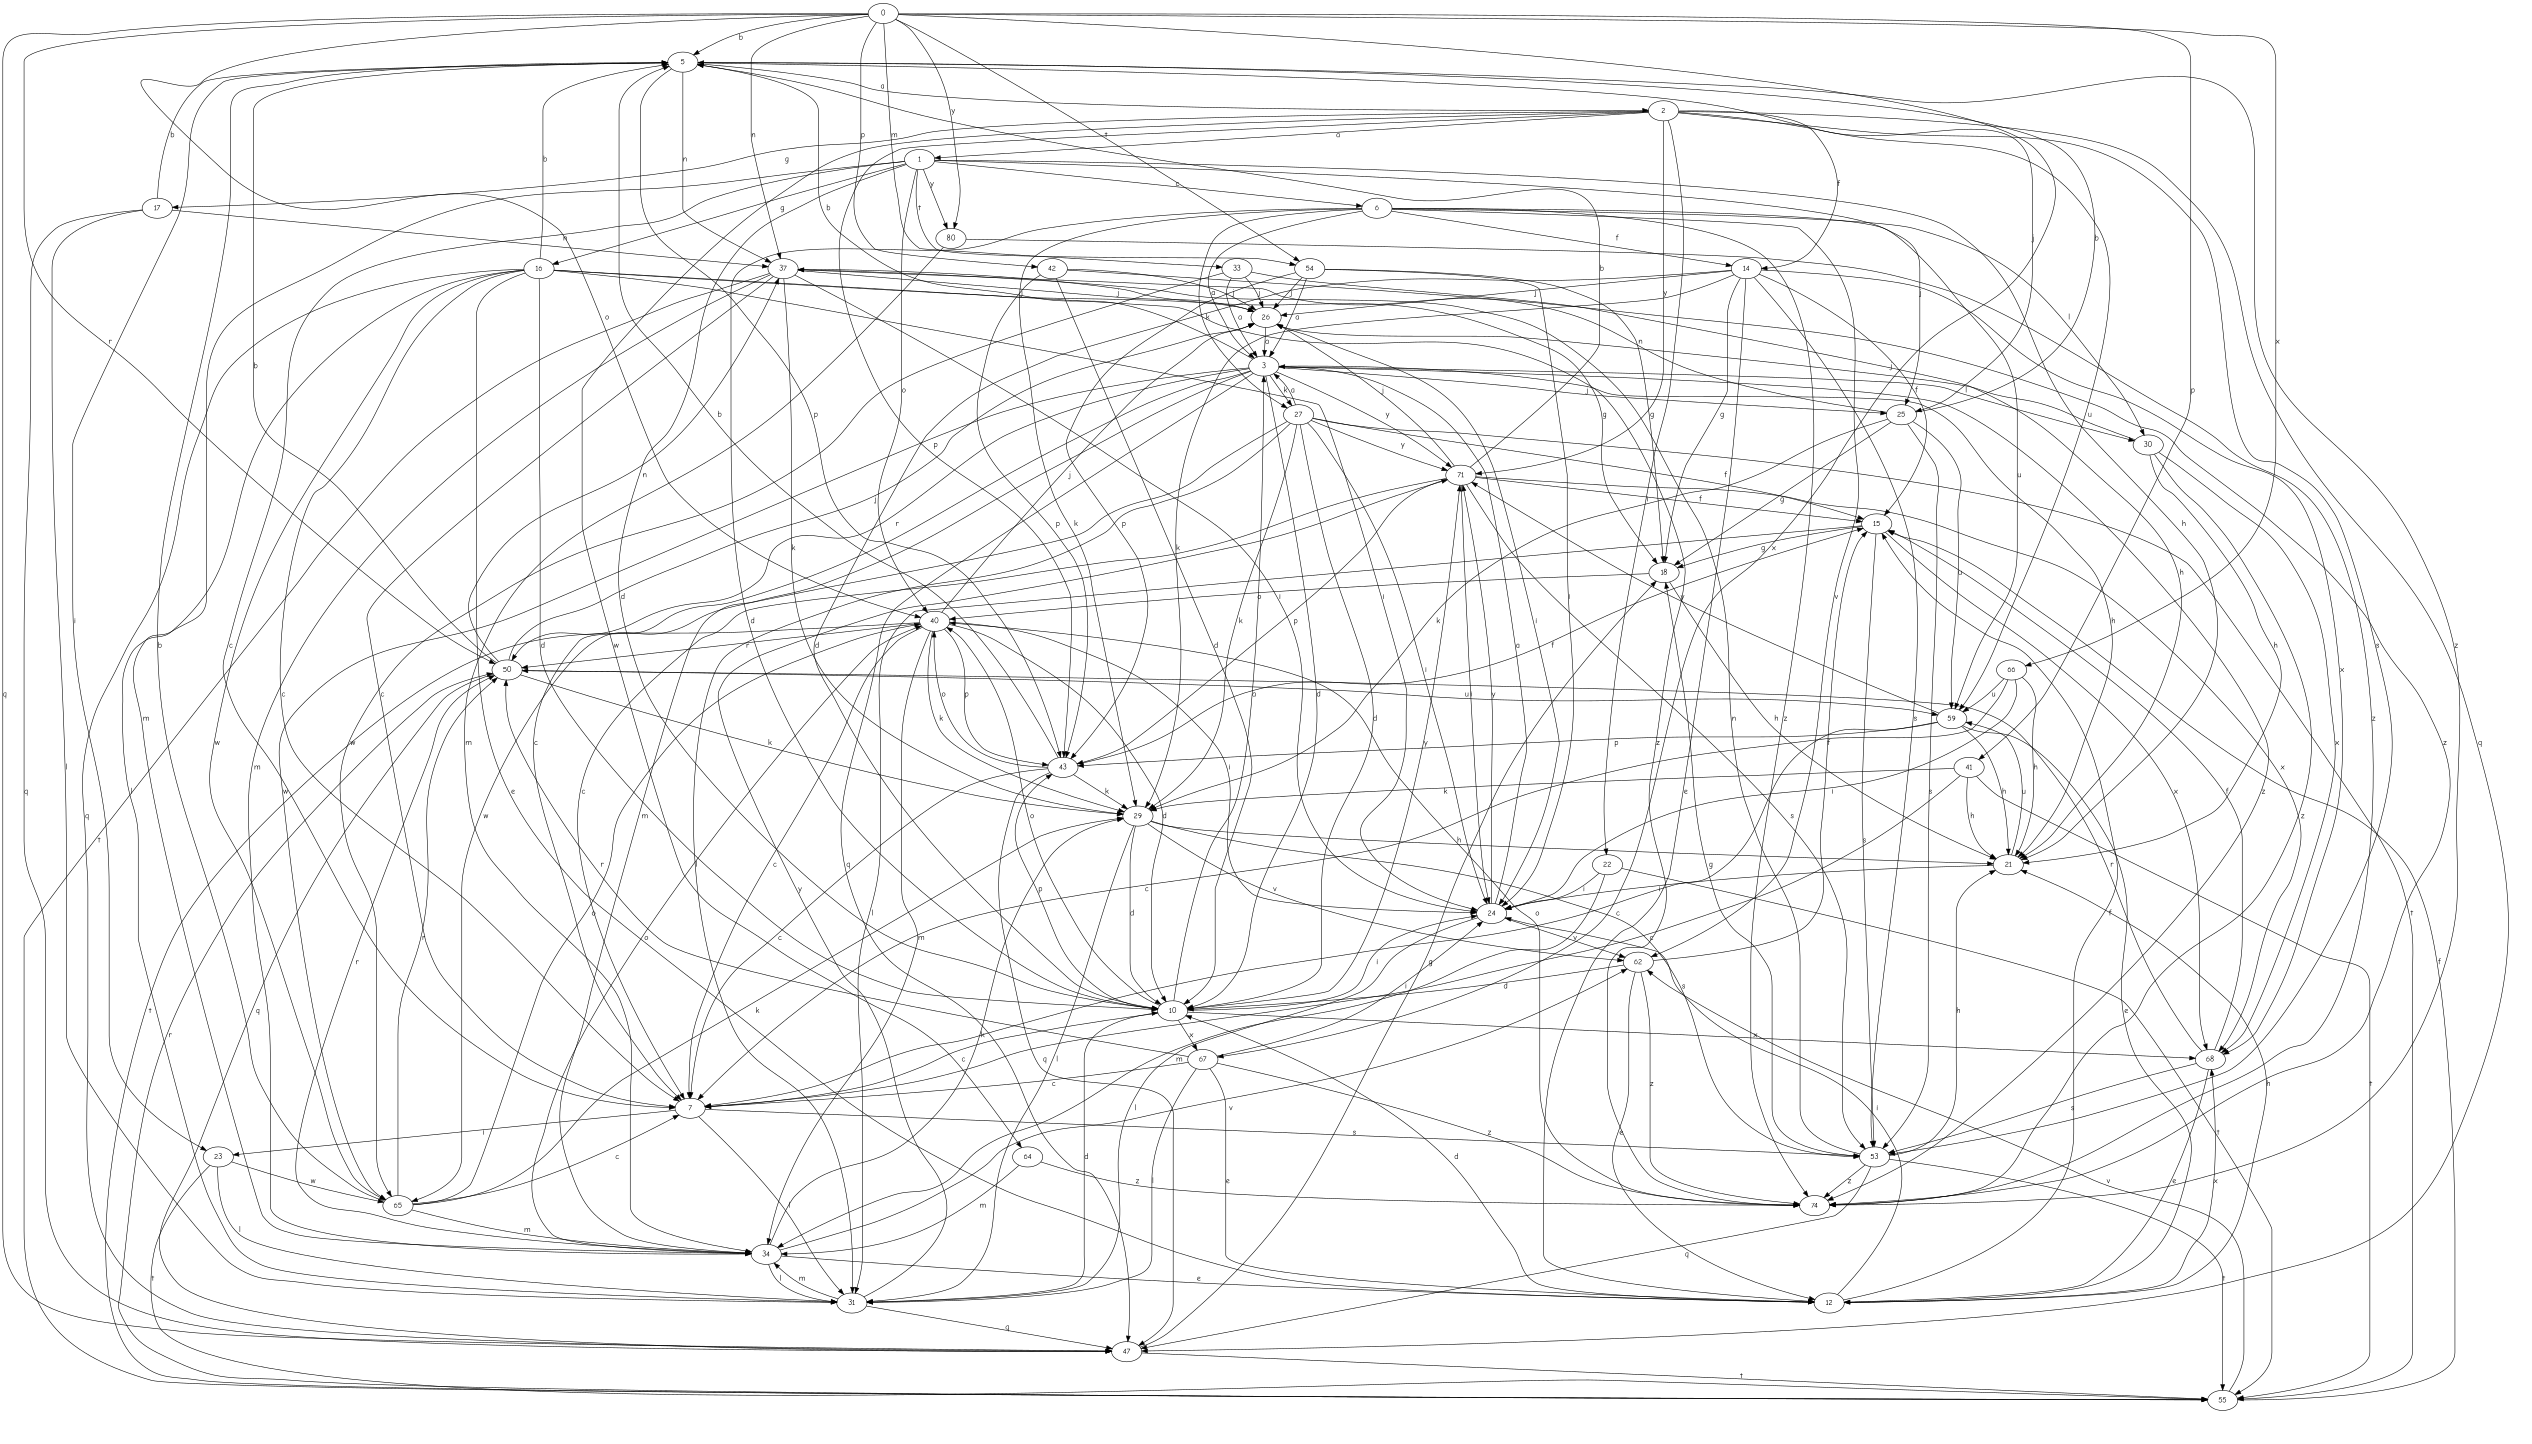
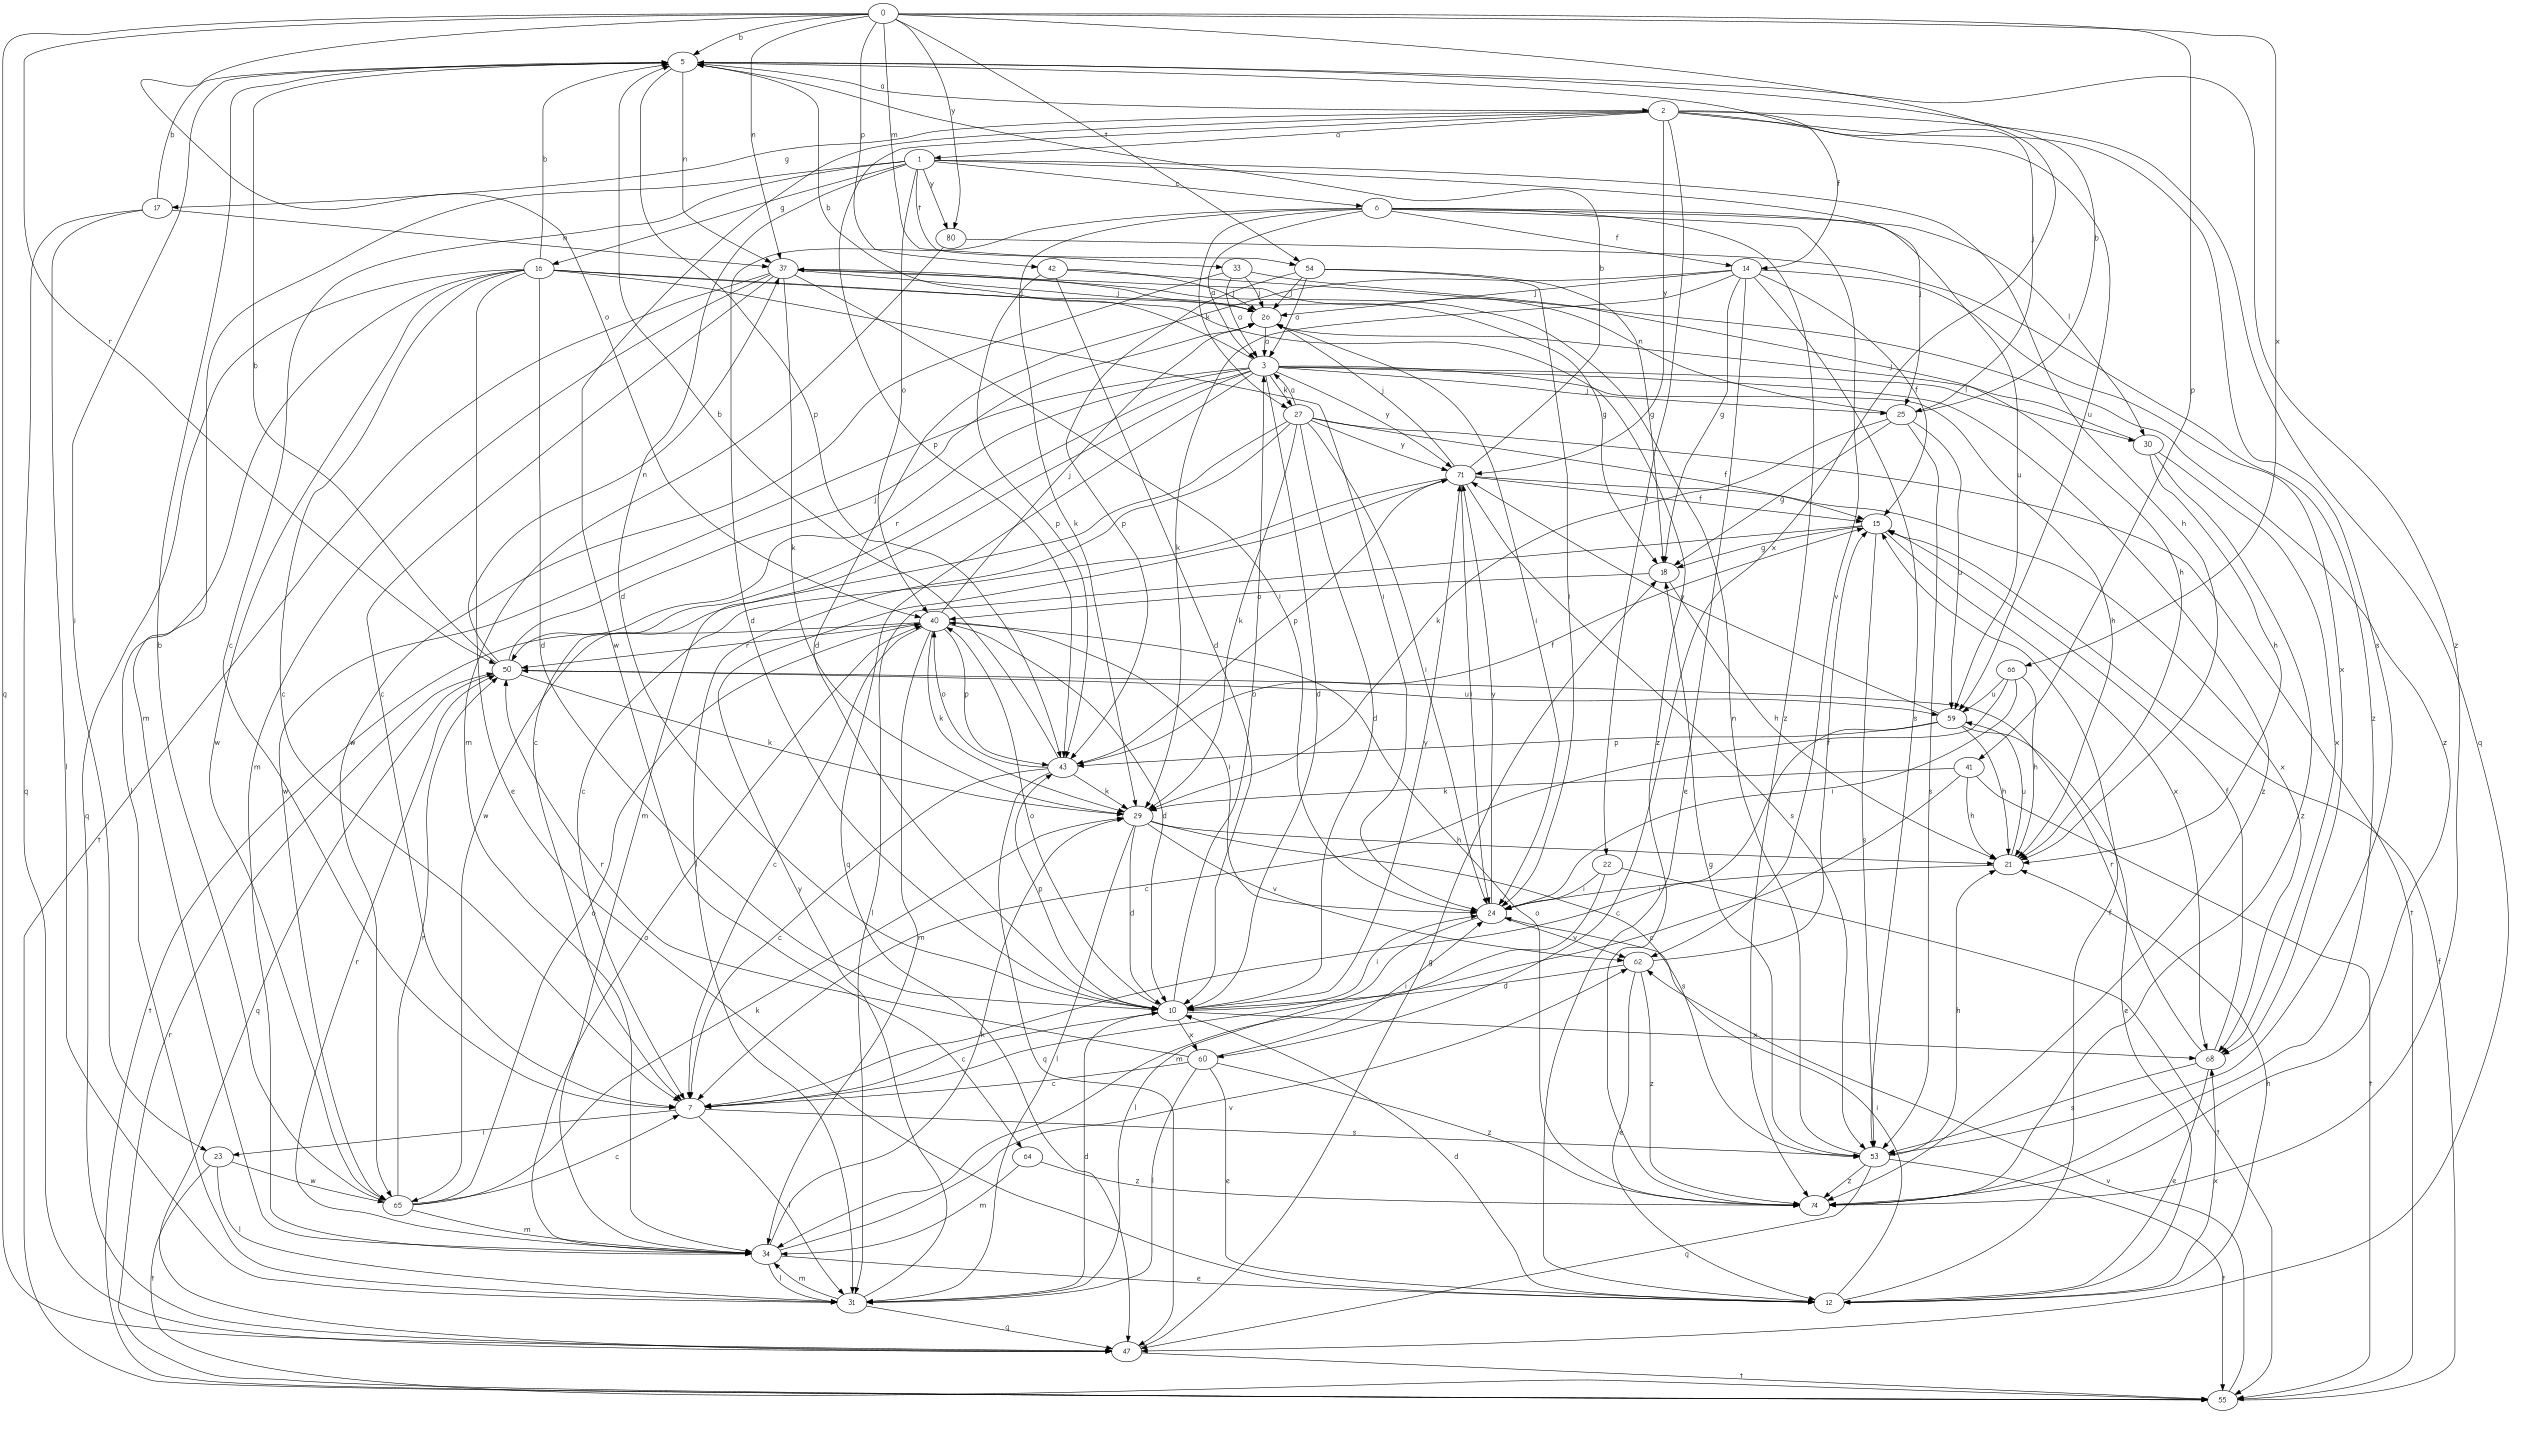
edge "24" -> "3": removed, label "a"
node "67": label "67" -> "60"
